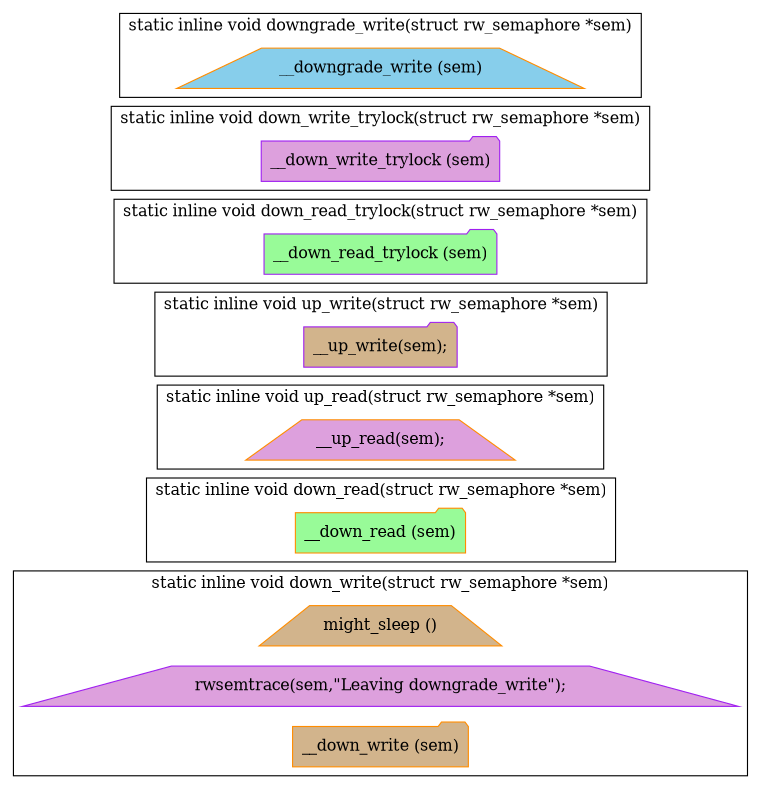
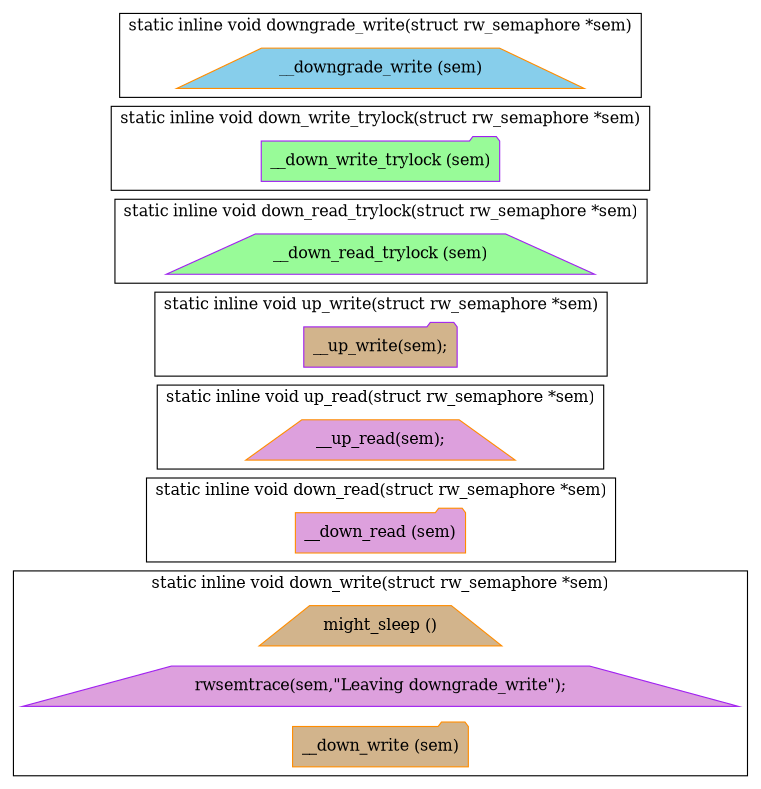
node "__down_write_trylock (sem)": fillcolor plum -> palegreen
node "__down_read_trylock (sem)": shape folder -> trapezium
node "__down_read (sem)": fillcolor palegreen -> plum
